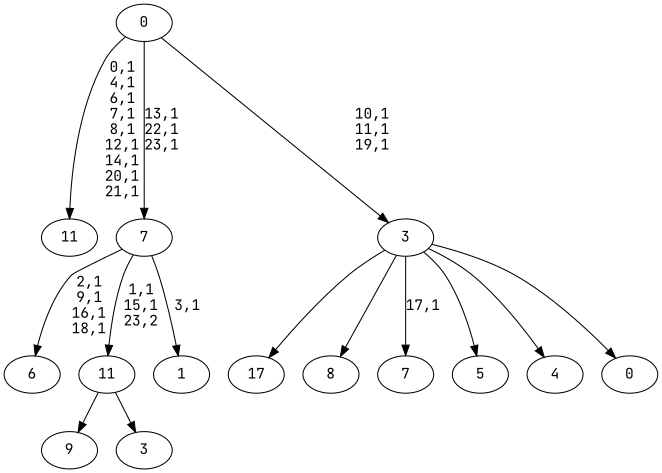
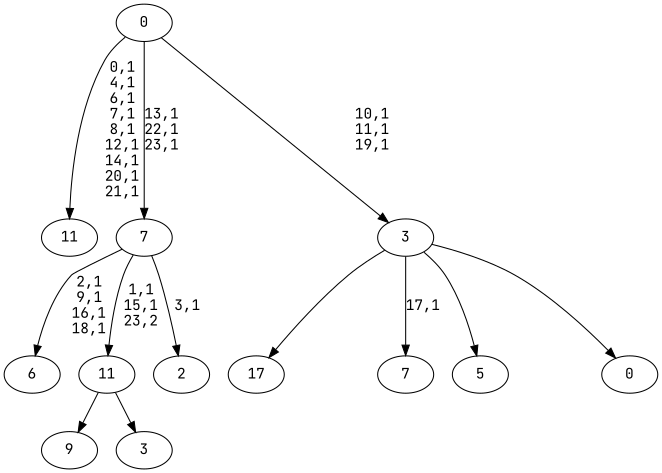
node "1": label "1" -> "2"
node "8": removed
node "4": removed
